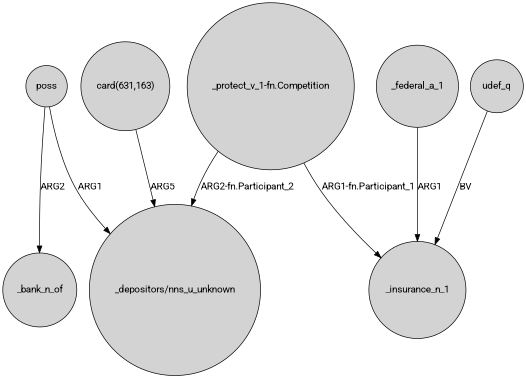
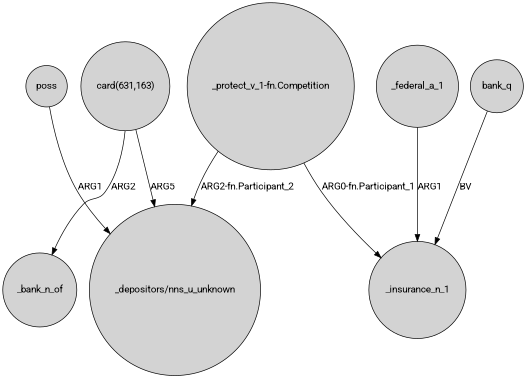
node "udef_q": label "udef_q" -> "bank_q"
edge "poss" -> "_bank_n_of": now "card(631,163)" -> "_bank_n_of"
edge "_protect_v_1-fn.Competition" -> "_insurance_n_1": label "ARG1-fn.Participant_1" -> "ARG0-fn.Participant_1"
